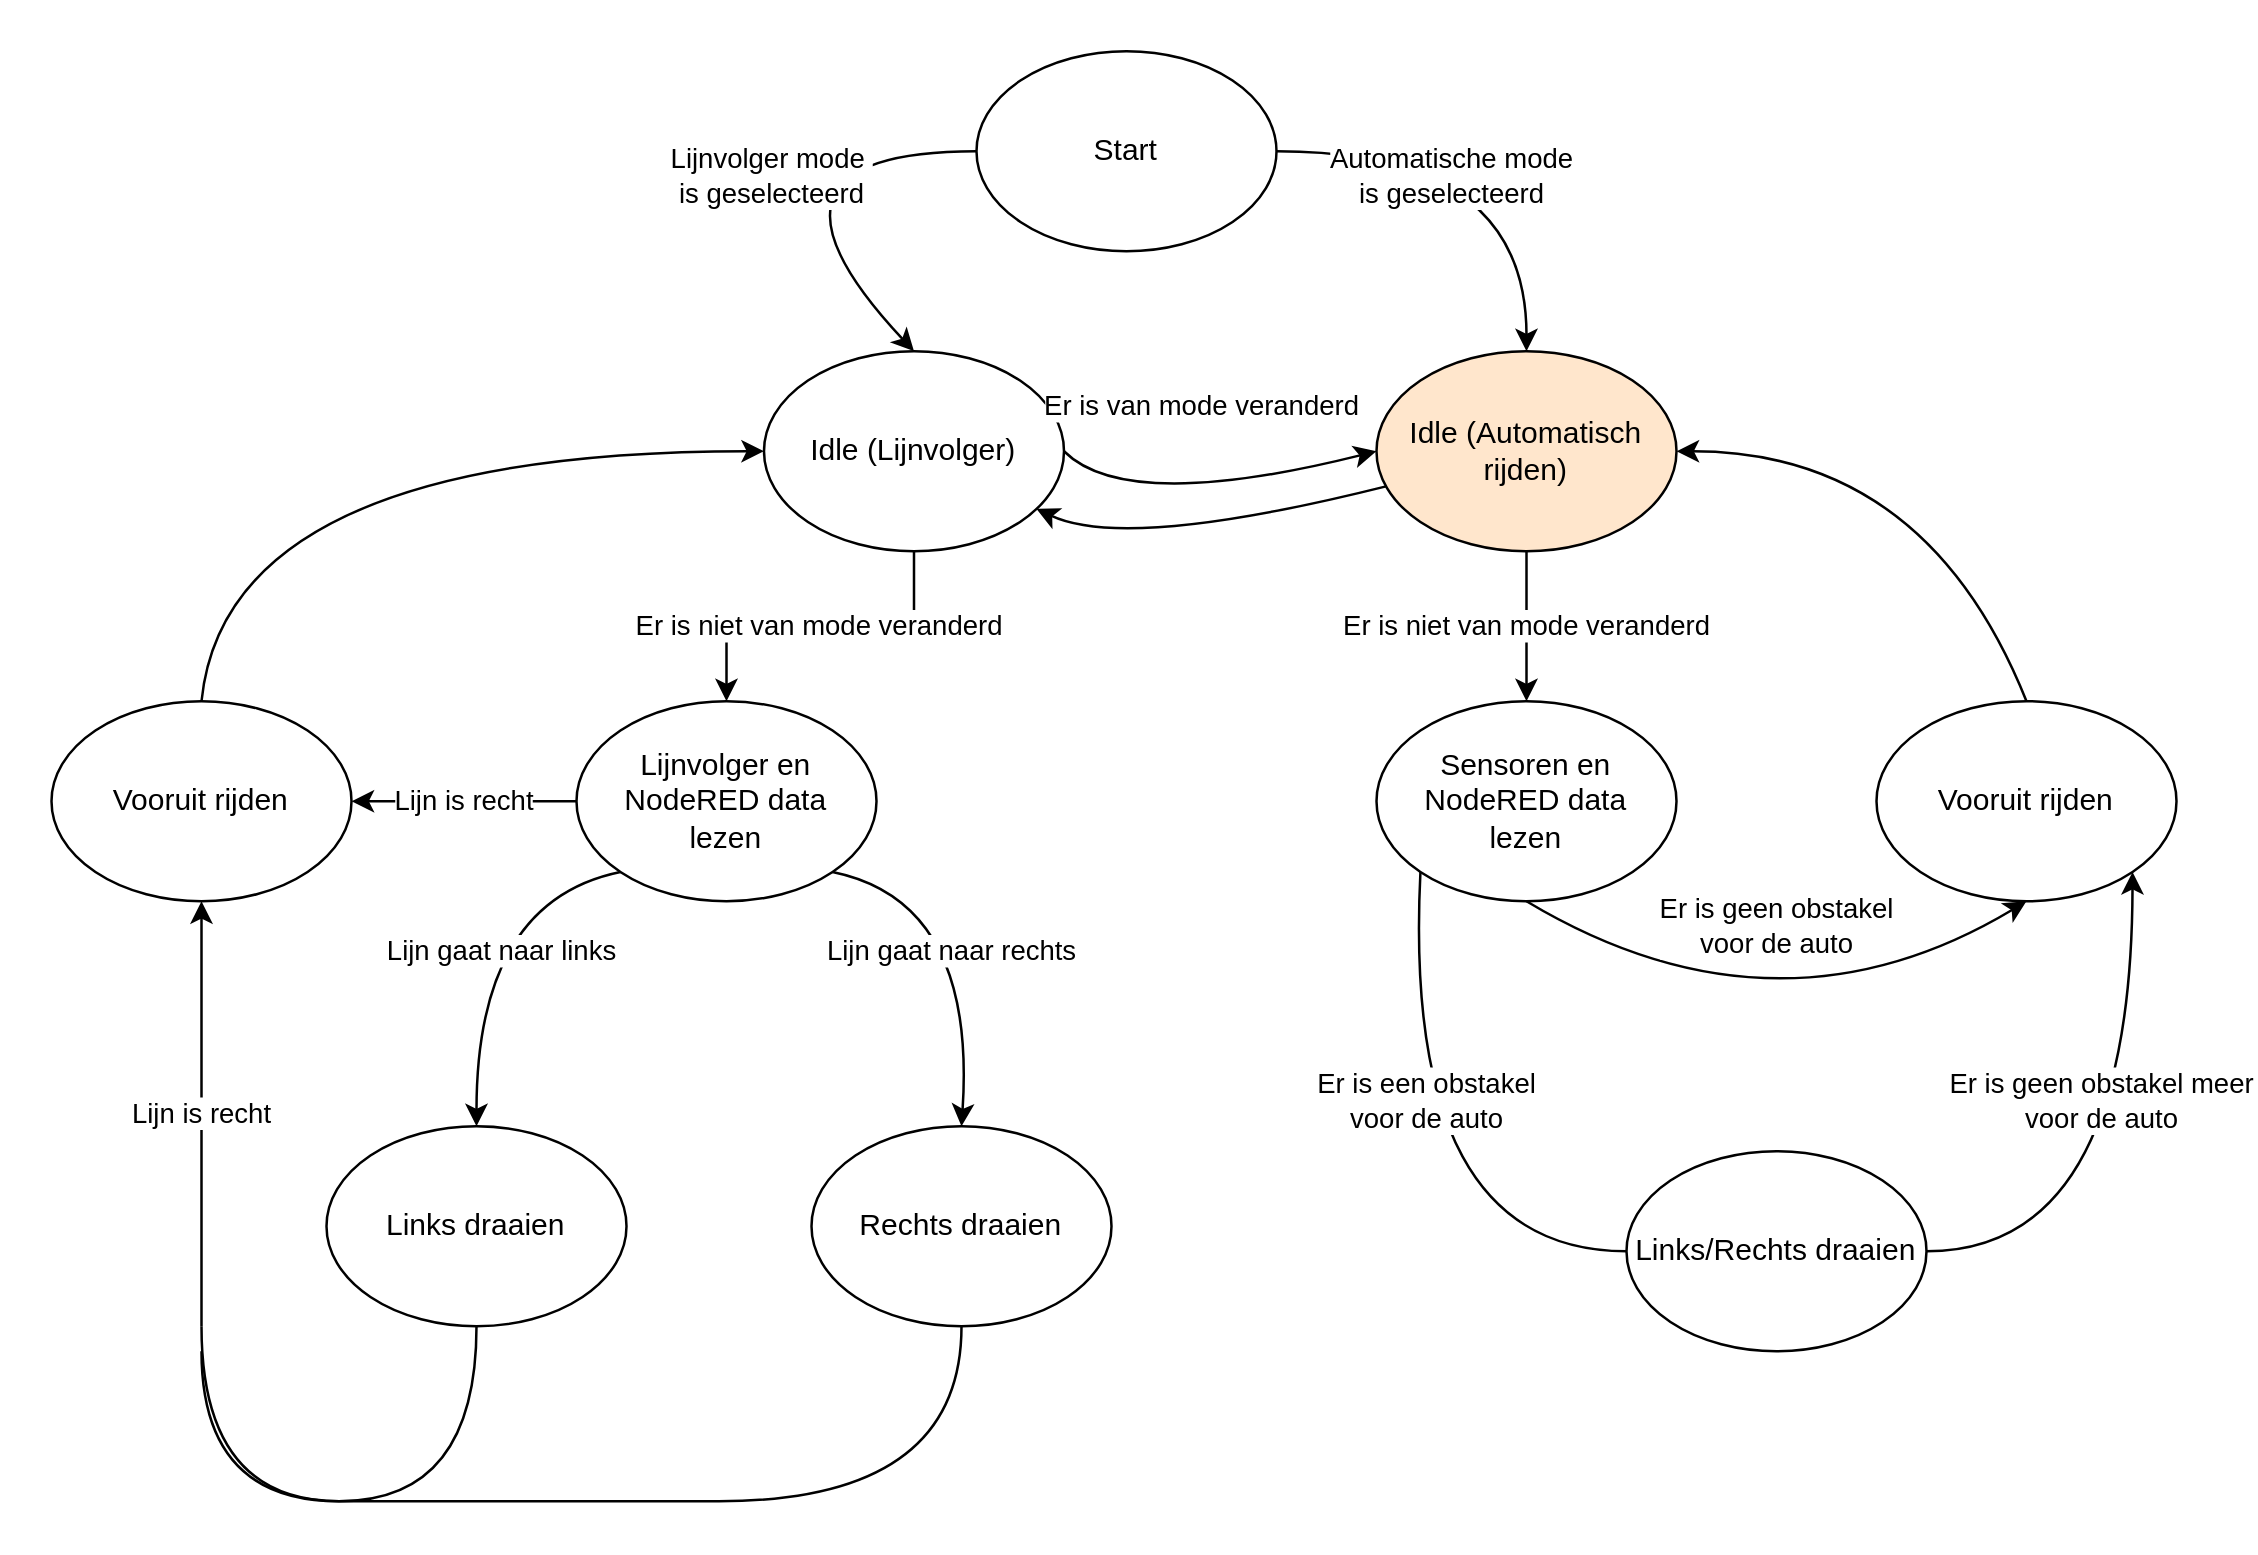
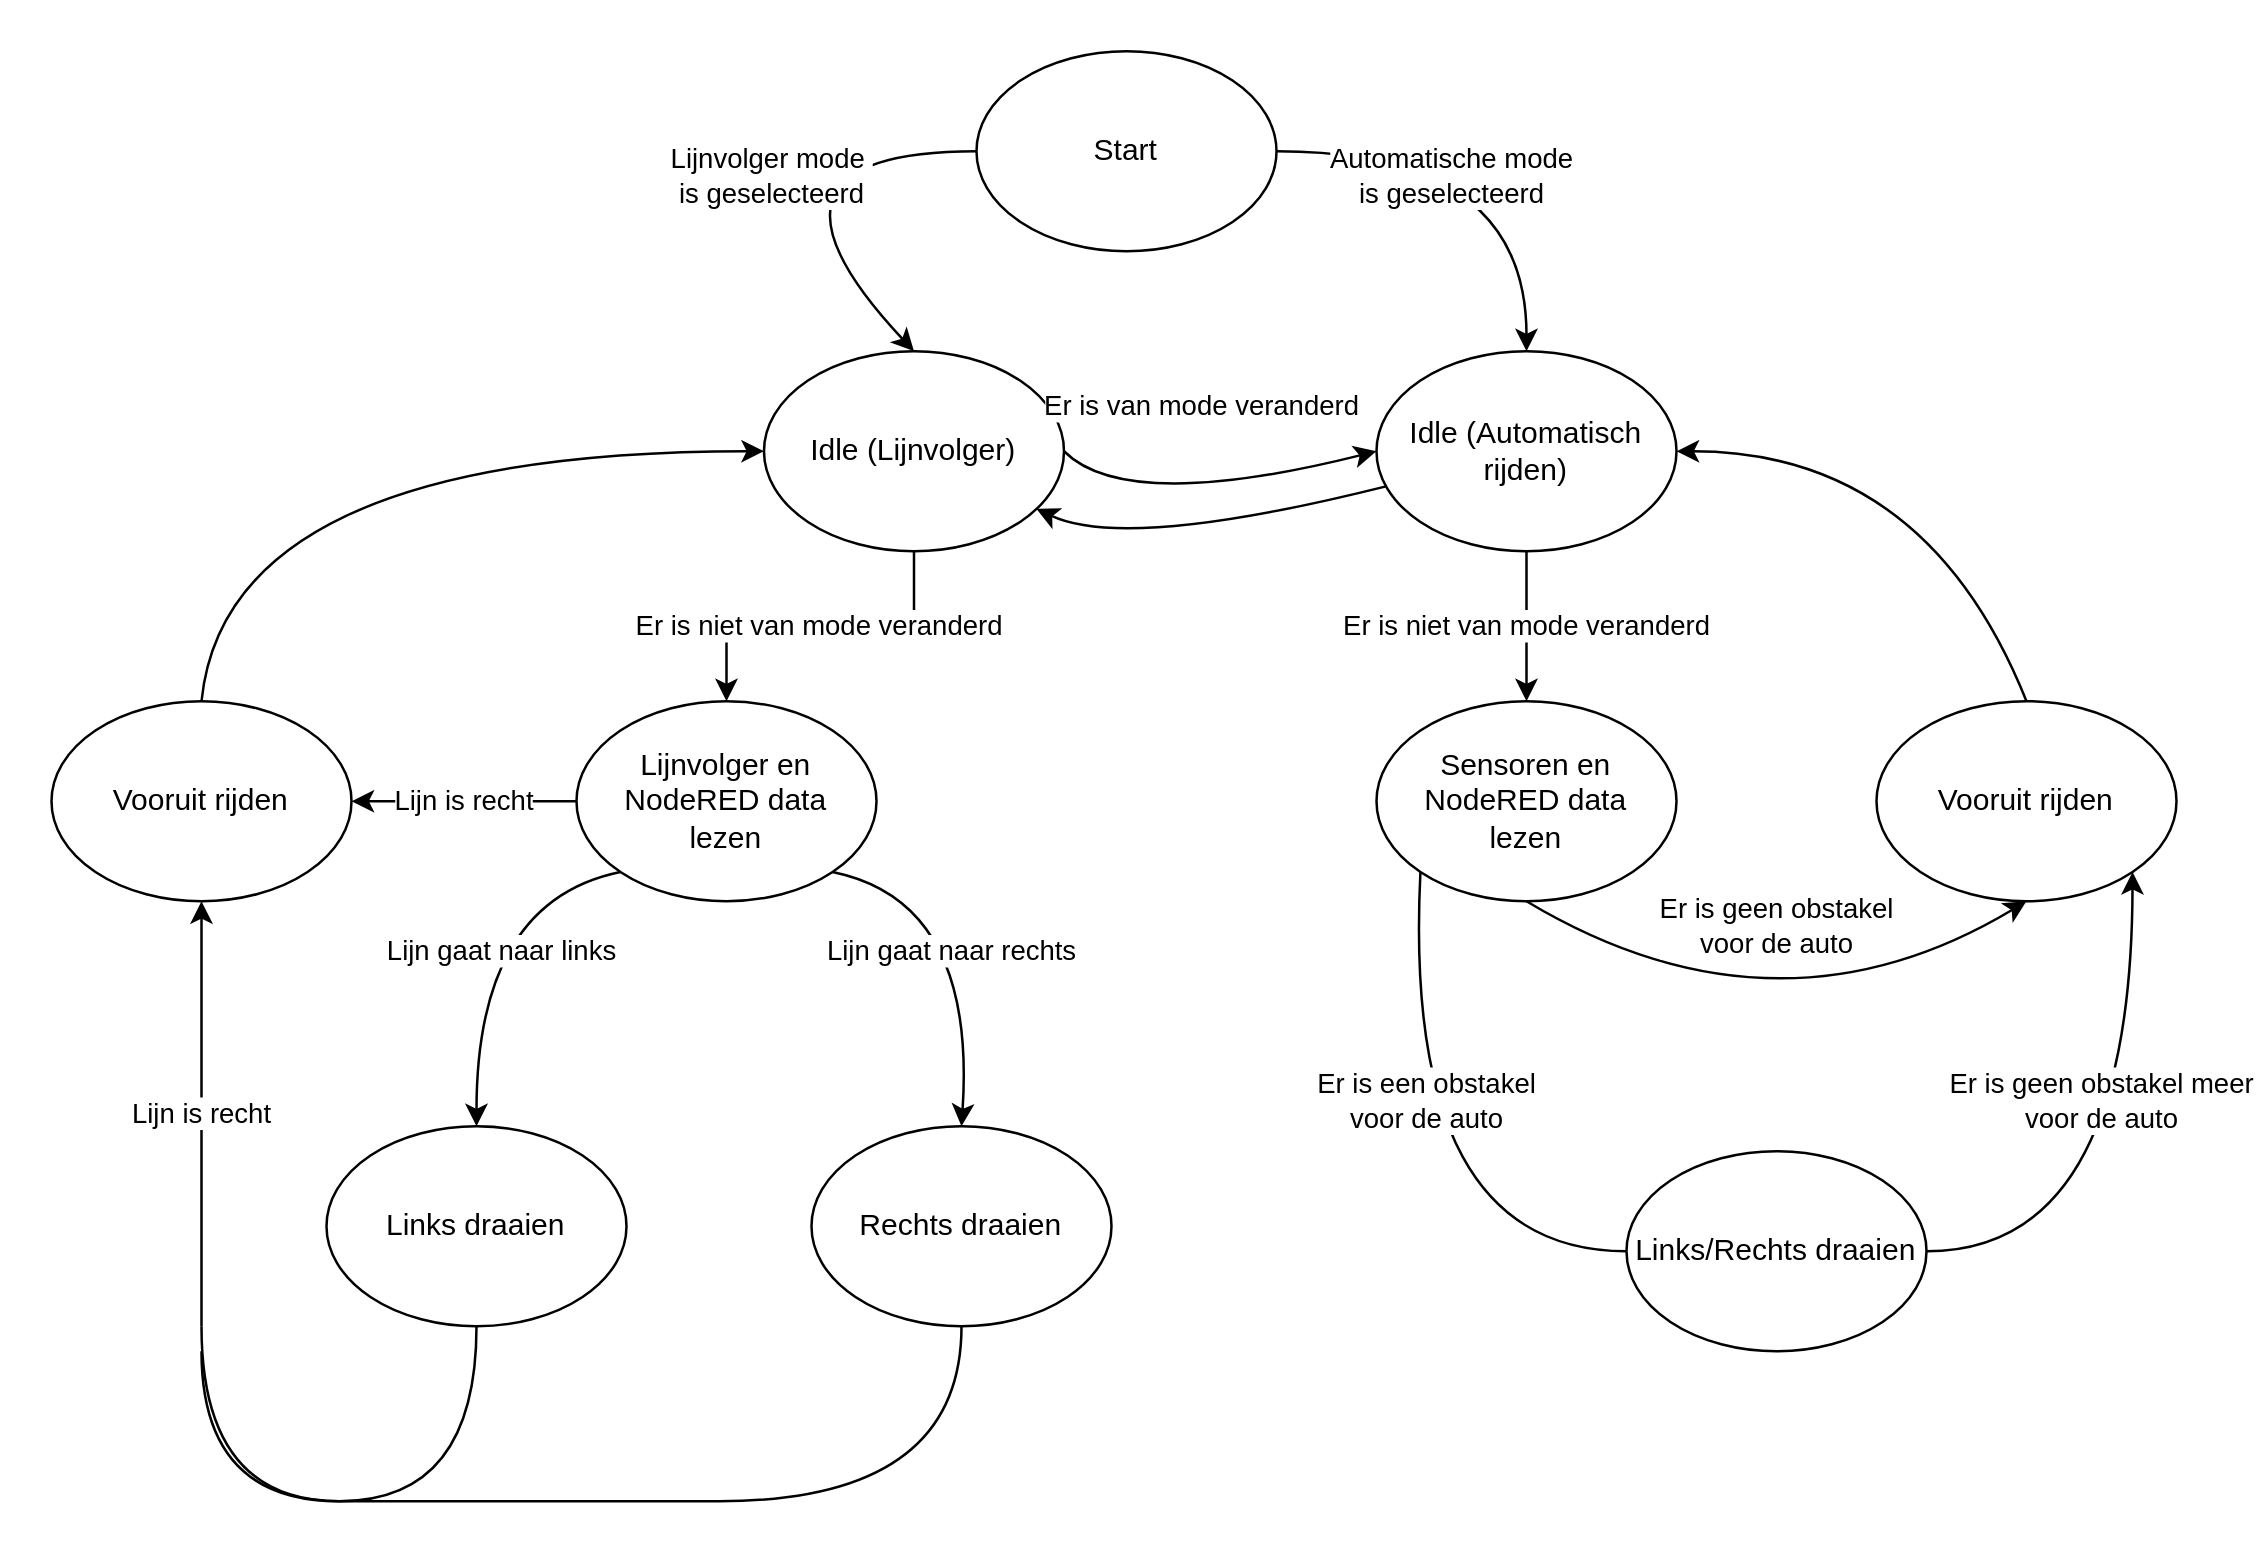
node "Idle (Automatisch rijden)": fillcolor #ffe6cc -> #ffffff
